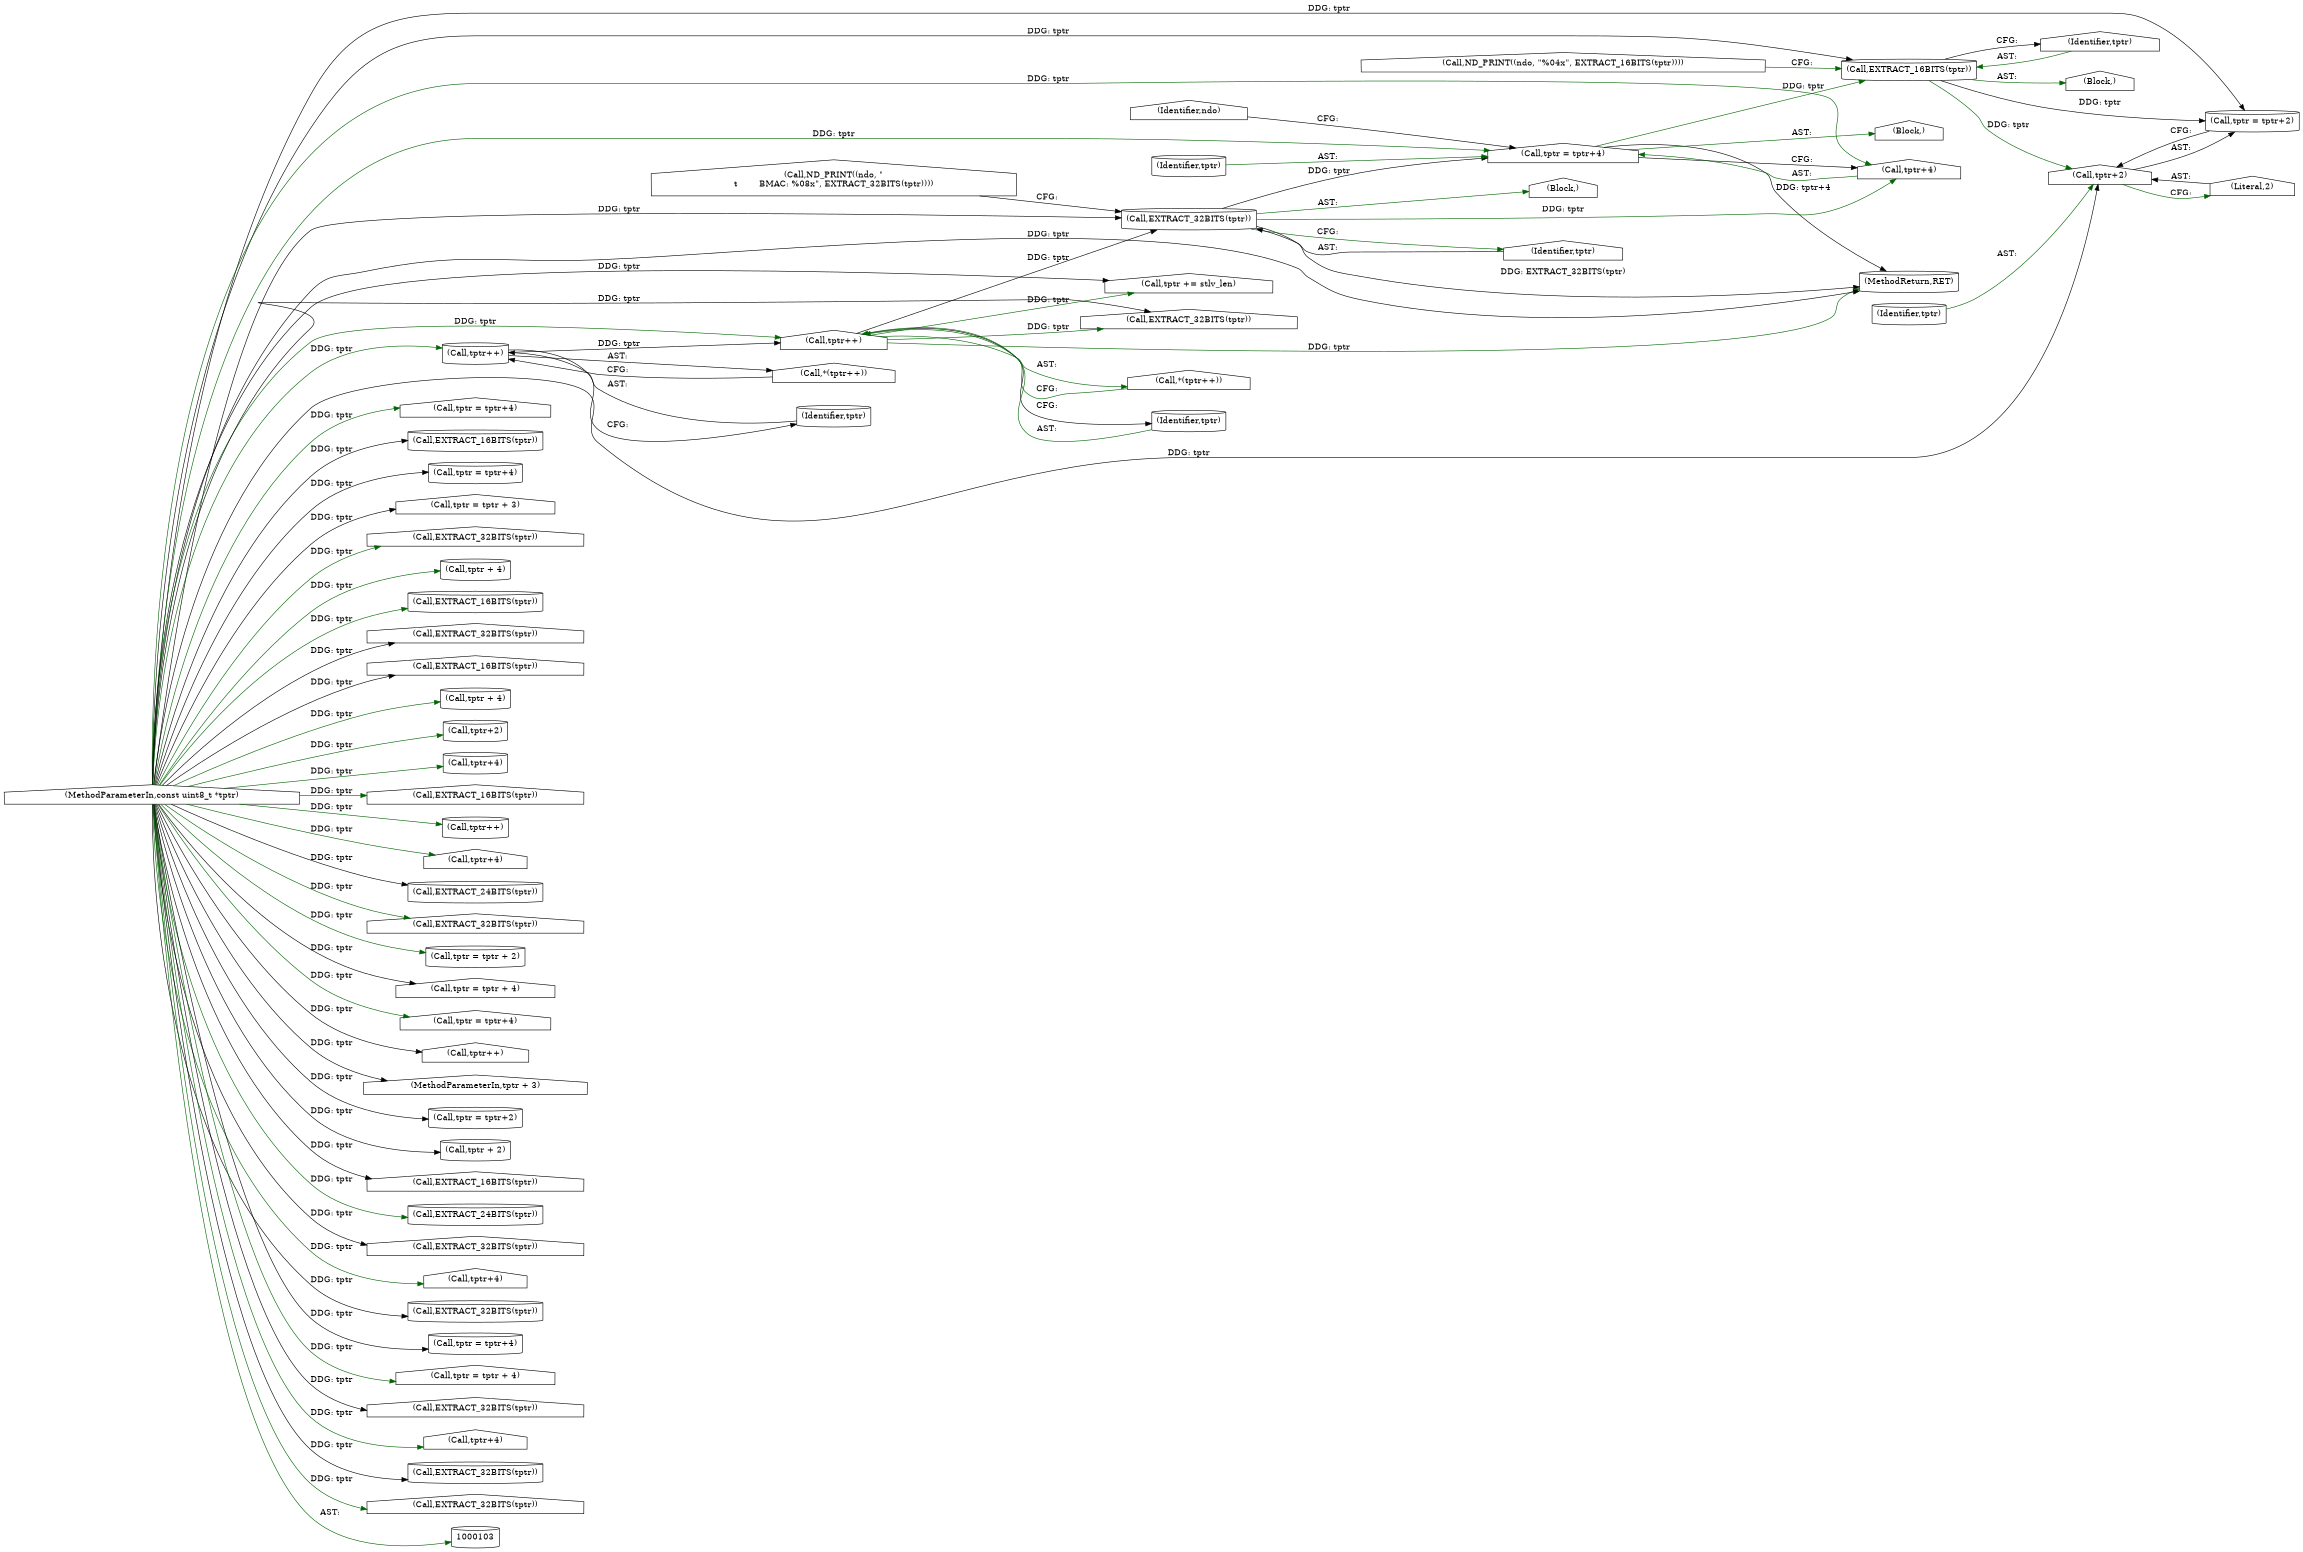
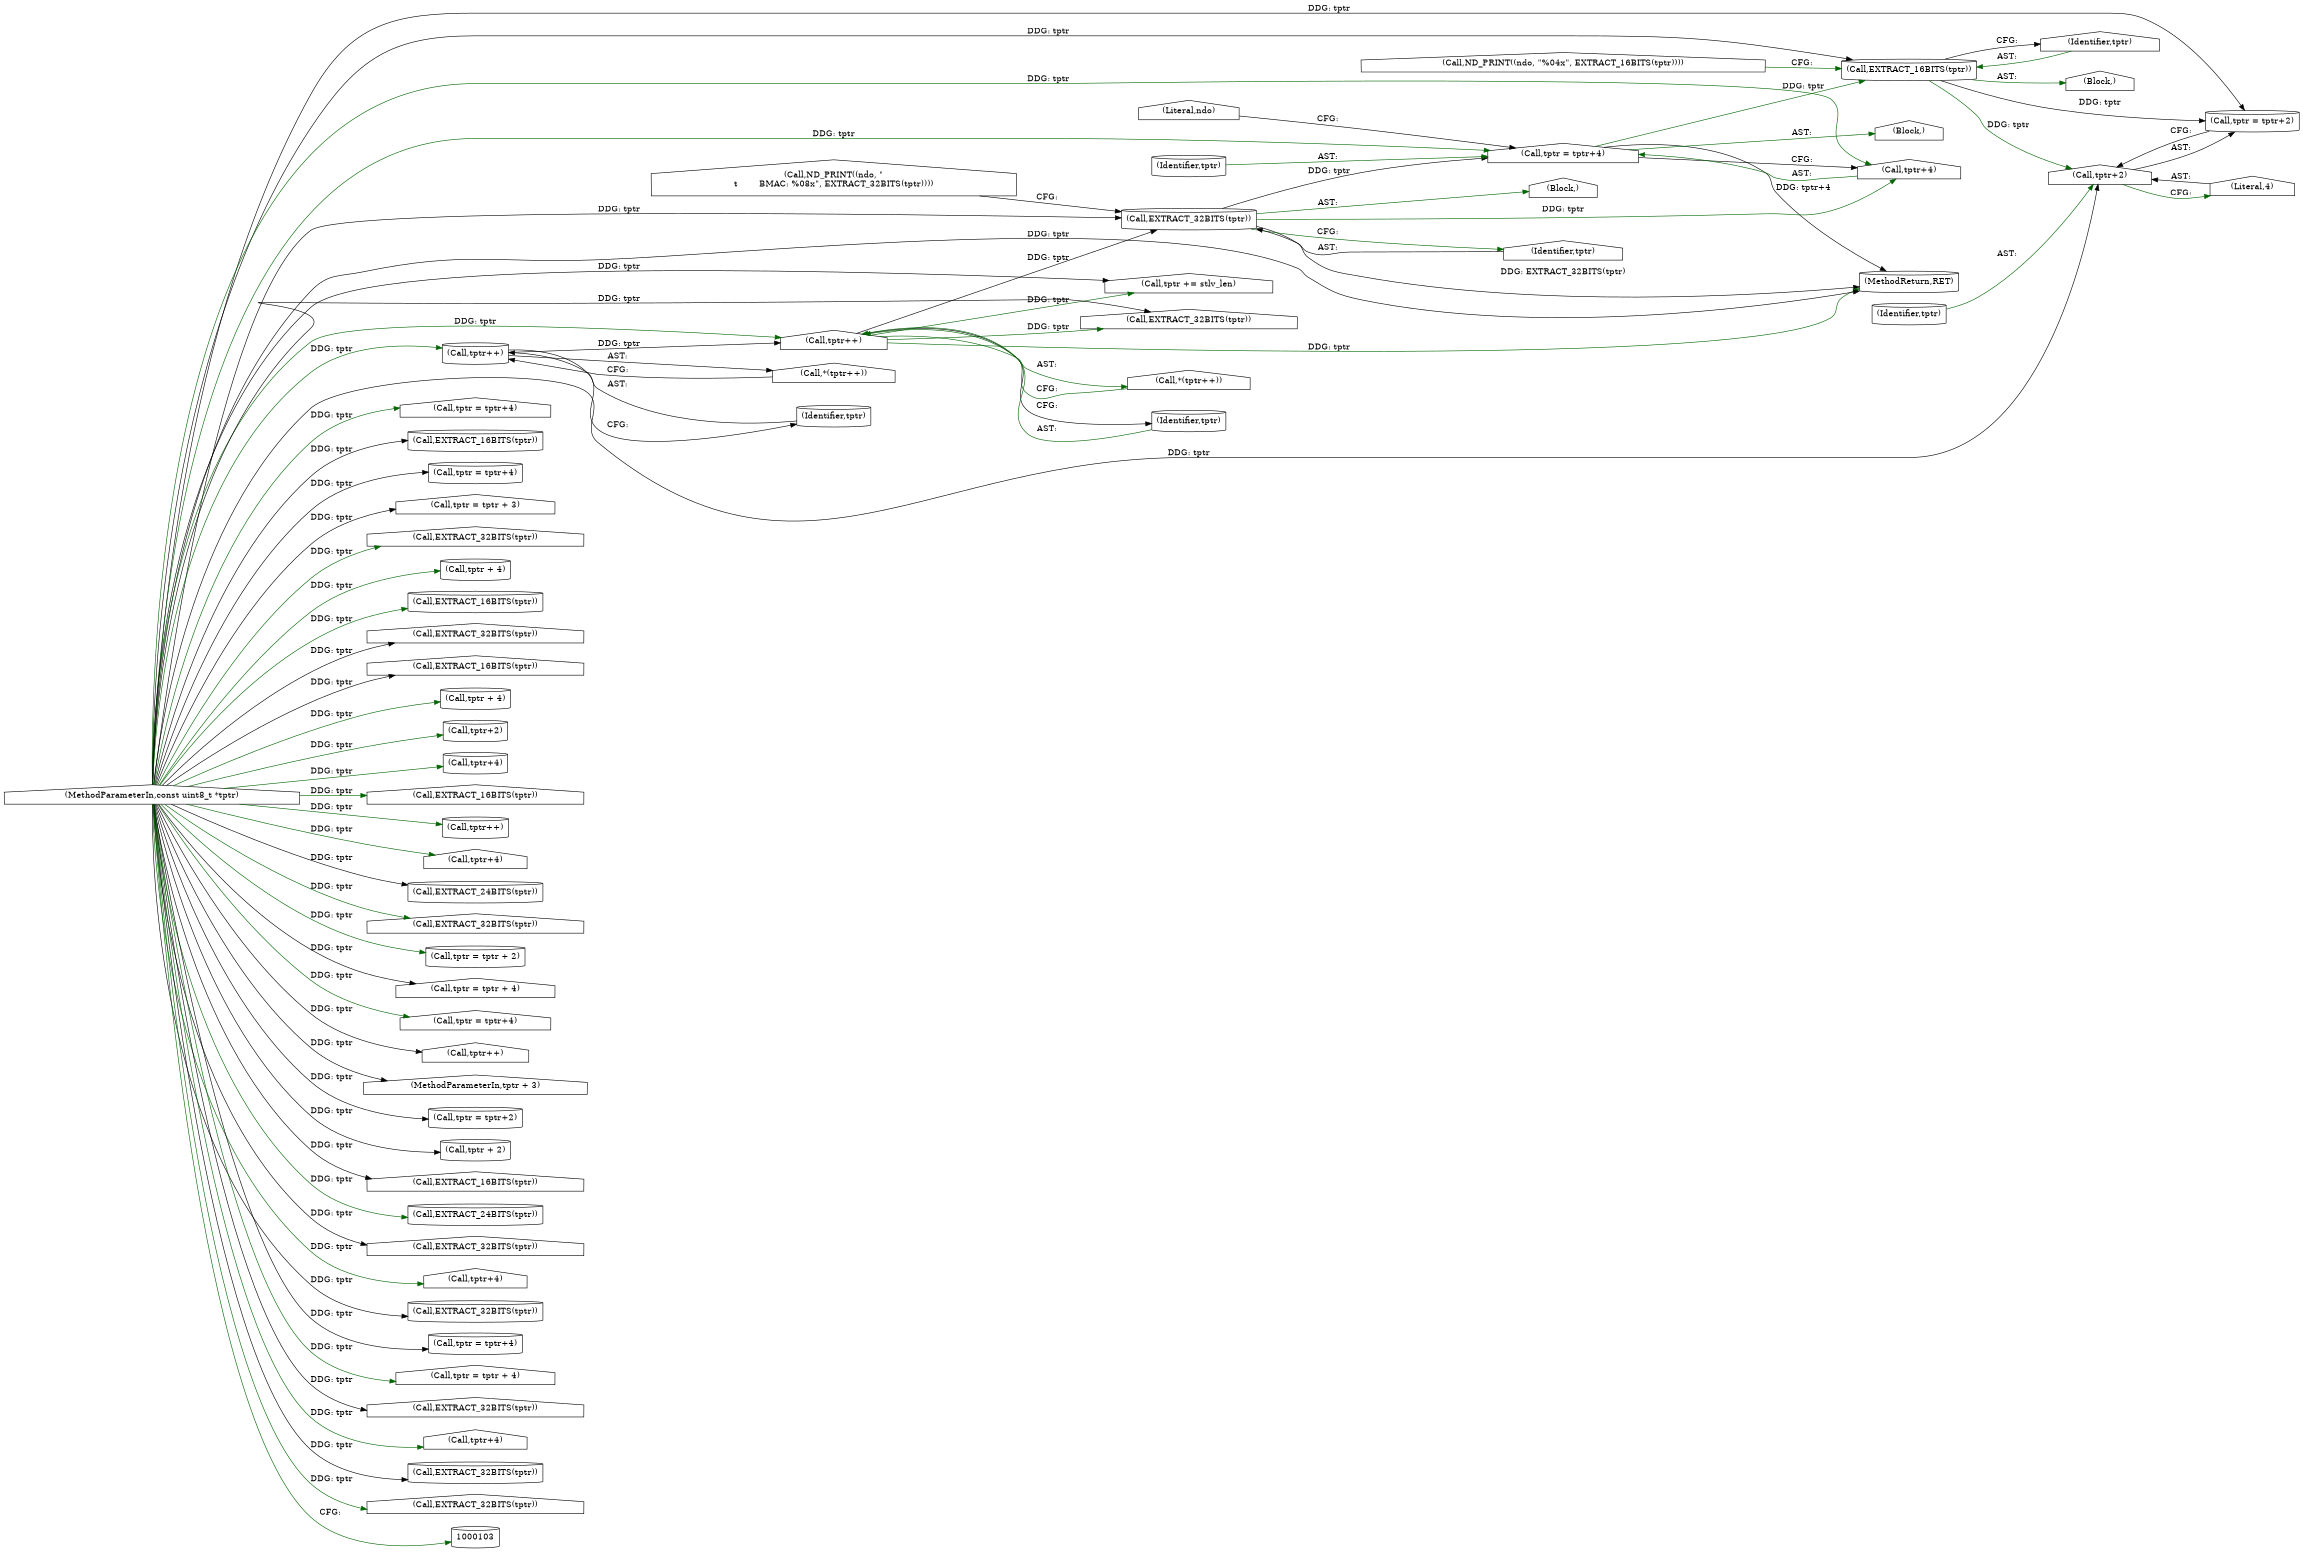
node "(Identifier,ndo)": label "(Identifier,ndo)" -> "(Literal,ndo)"
node "(Literal,2)": label "(Literal,2)" -> "(Literal,4)"
edge "(MethodParameterIn,const uint8_t *tptr)" -> "1000103": label "AST: " -> "CFG: "
